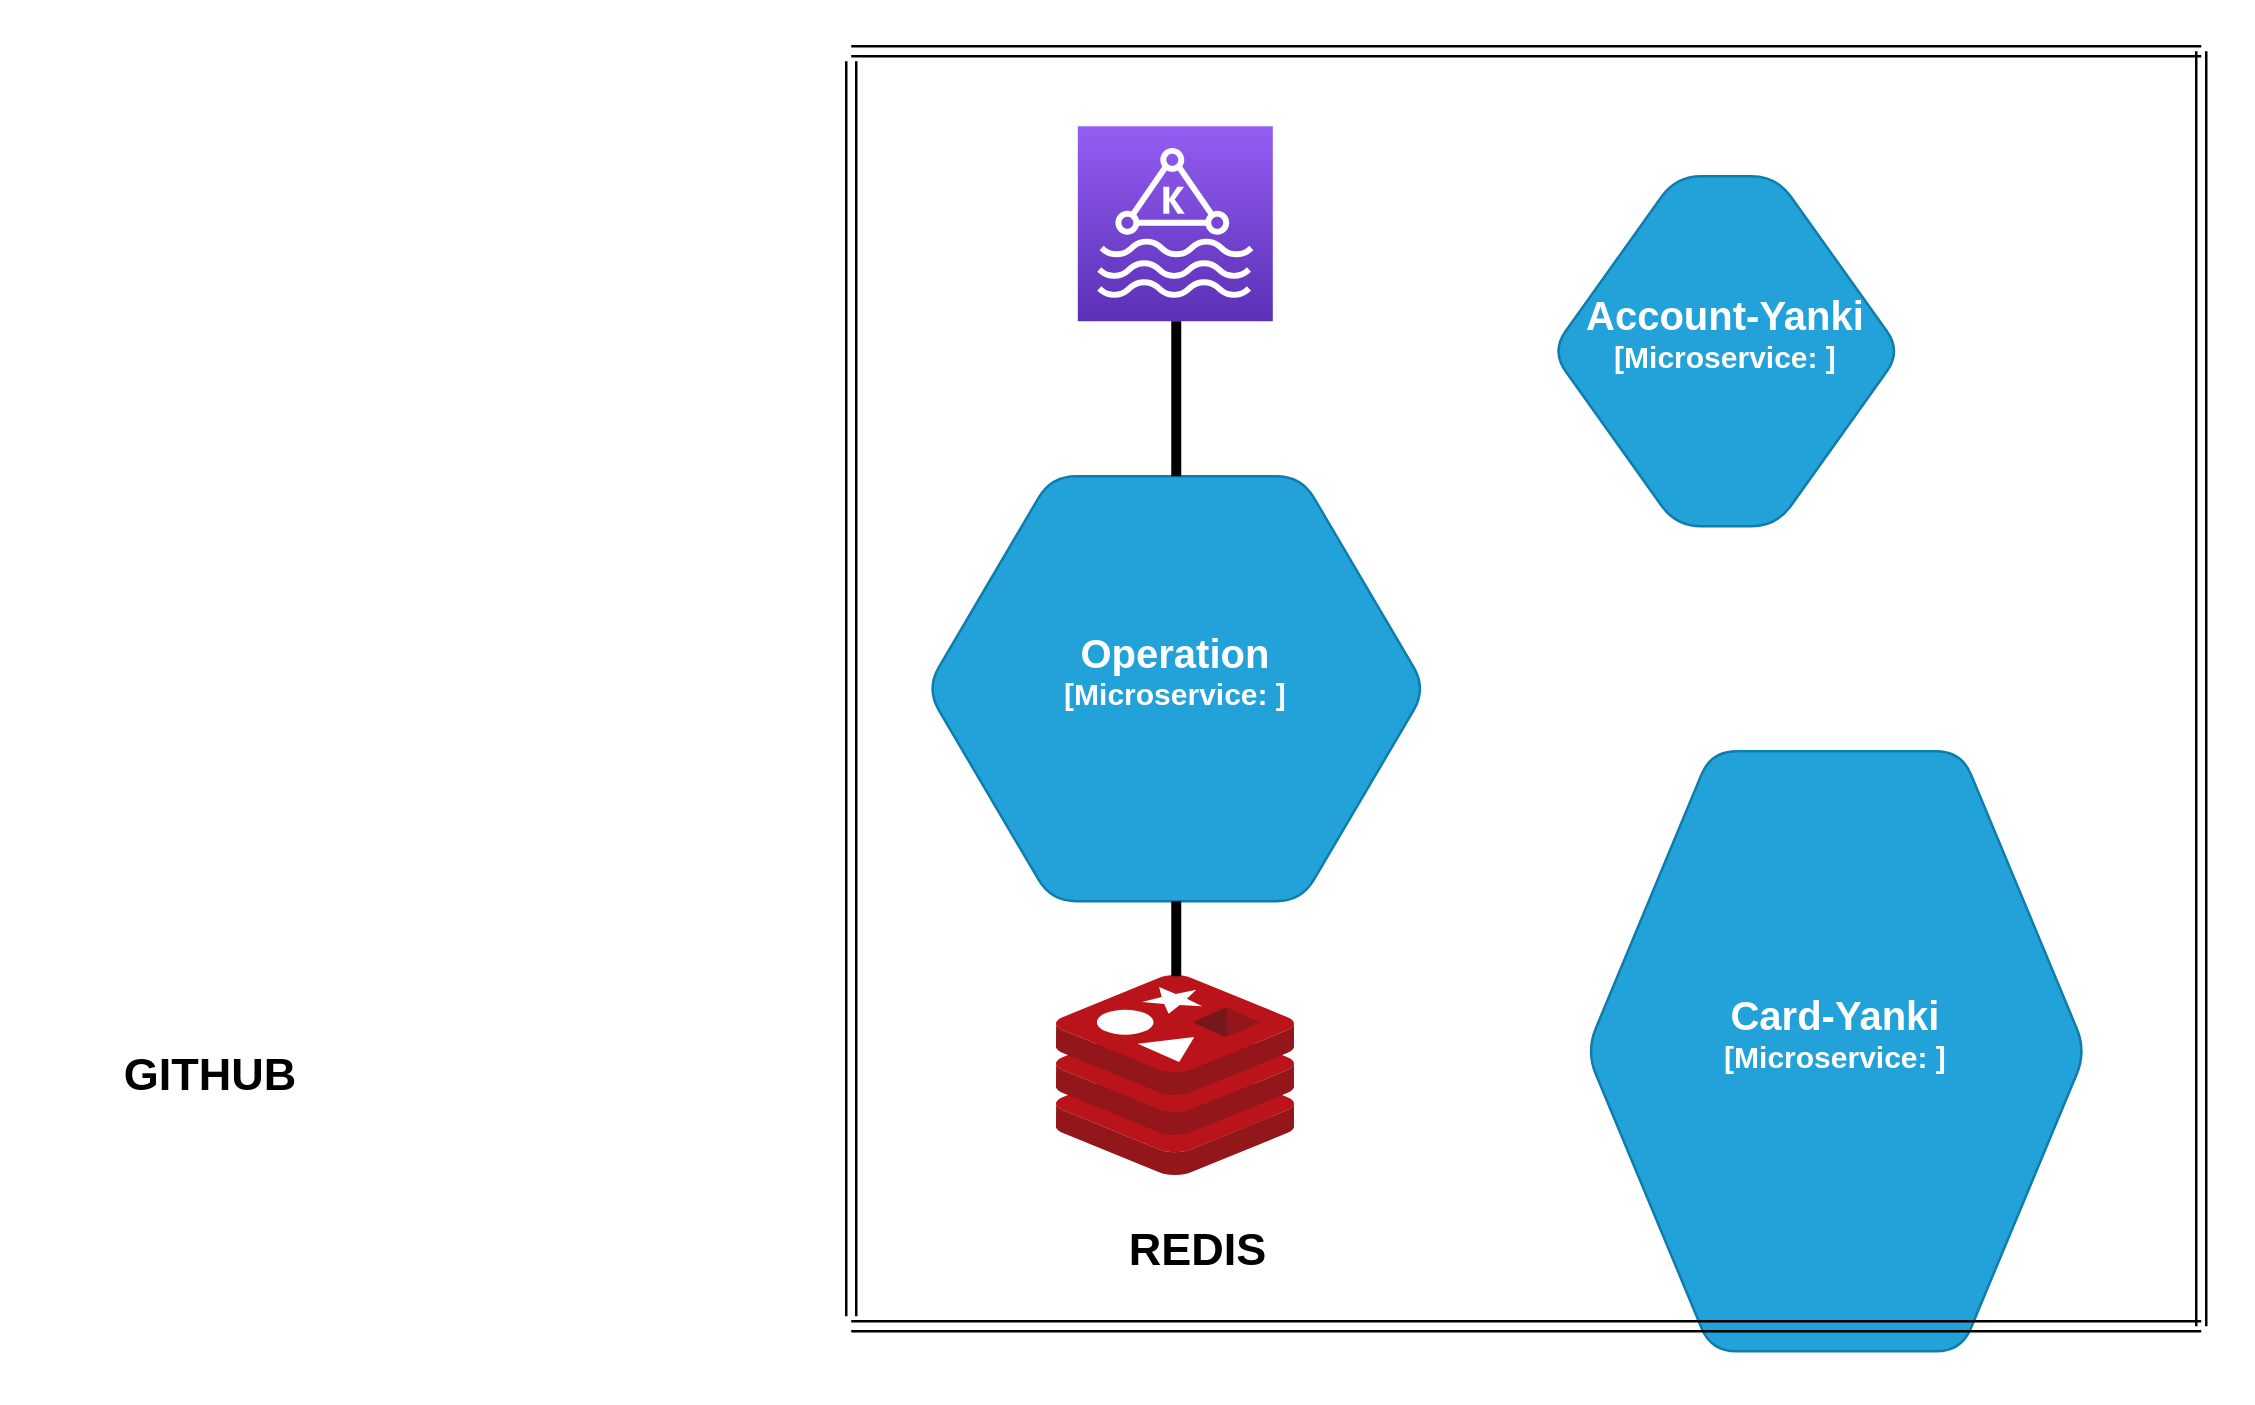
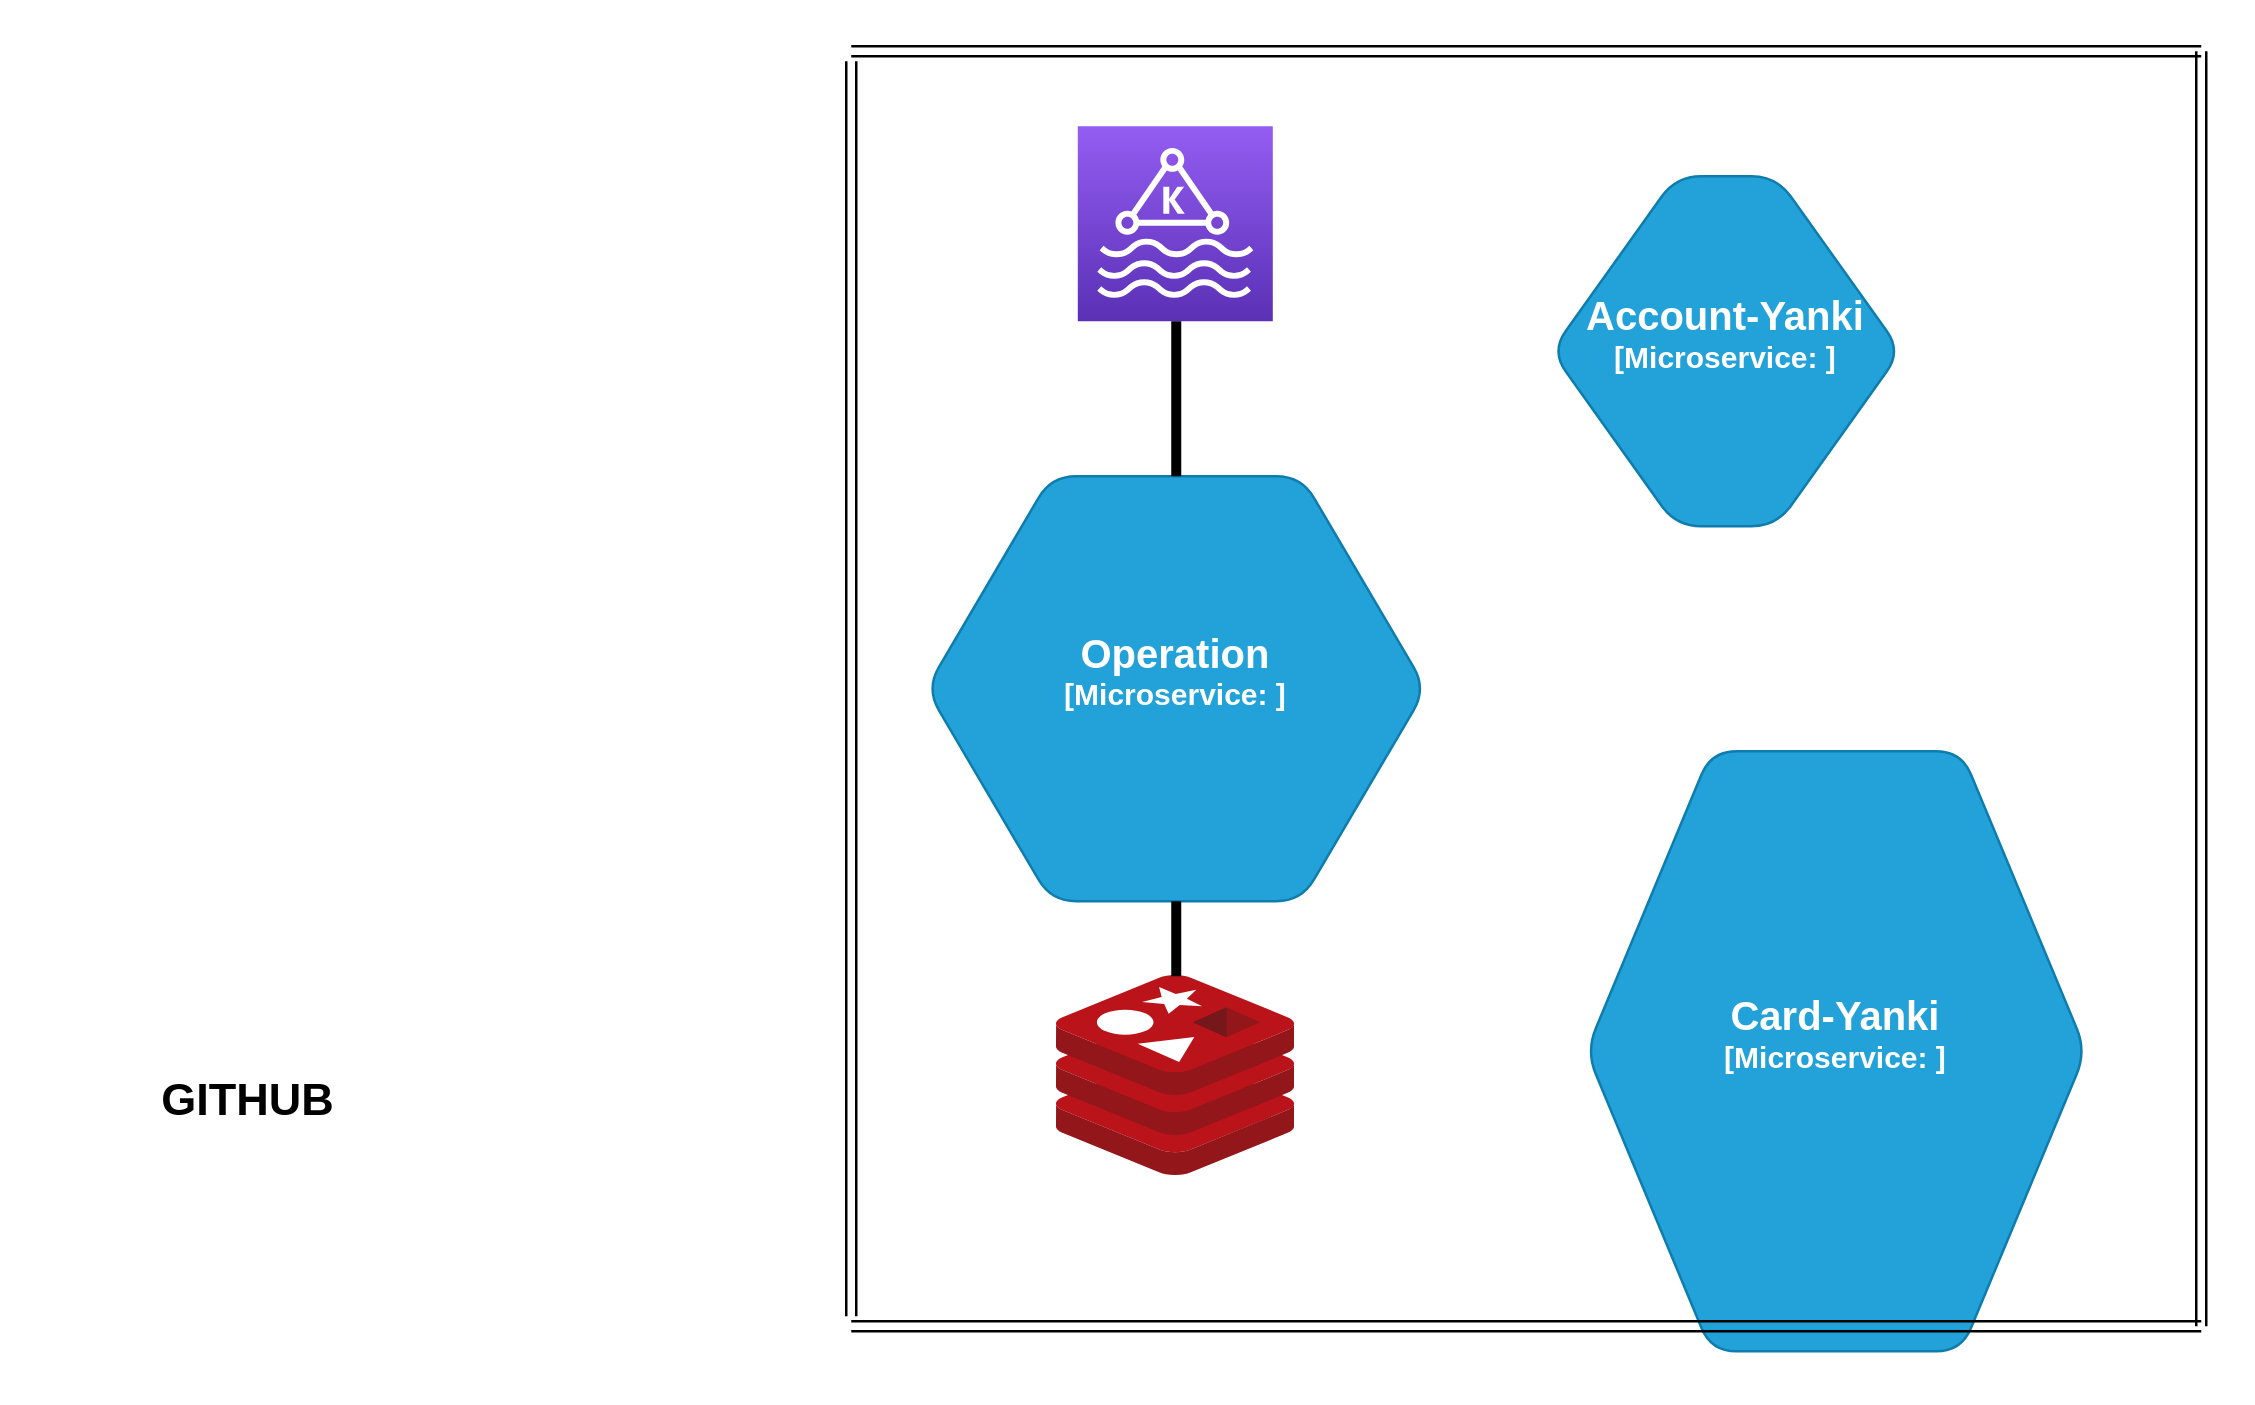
node "GITHUB": moved (211, 1076) -> (249, 1101)
node "REDIS": removed
